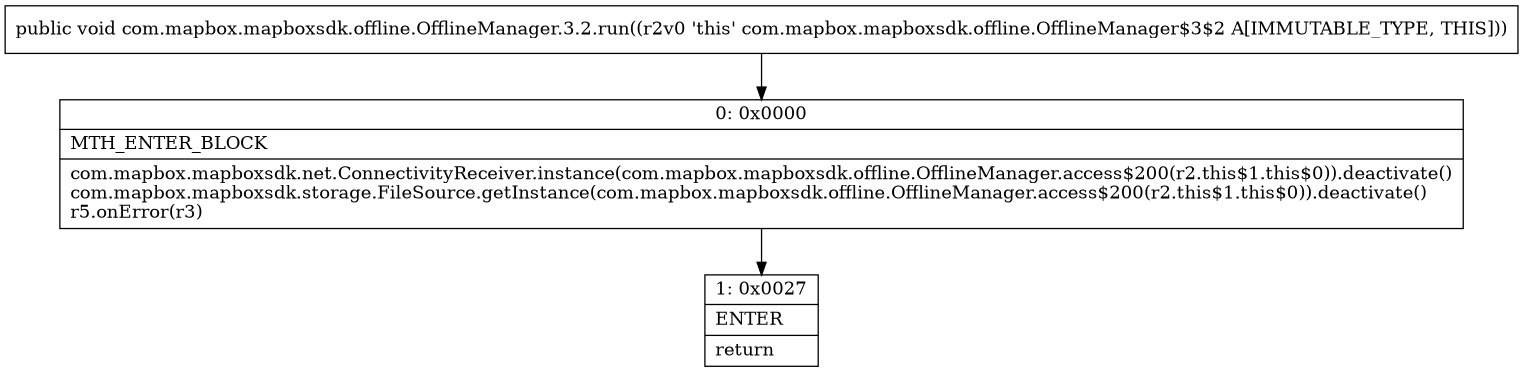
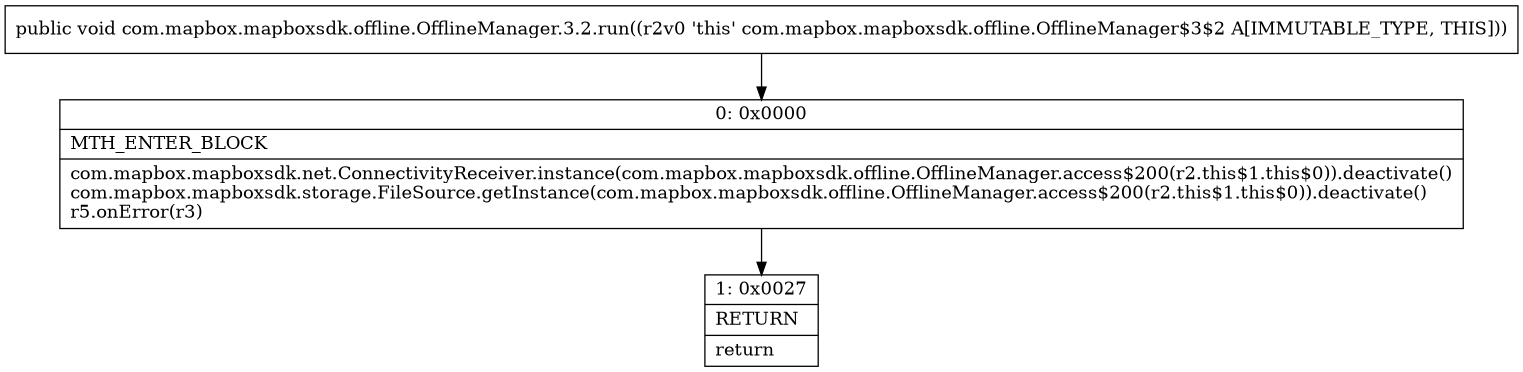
node "1: 0x0027": text "ENTER" -> "RETURN"
